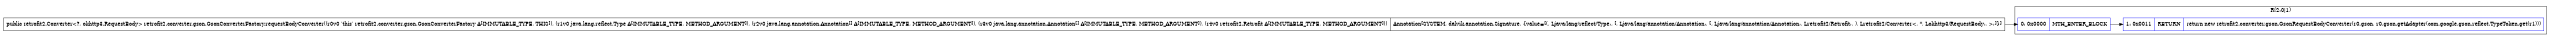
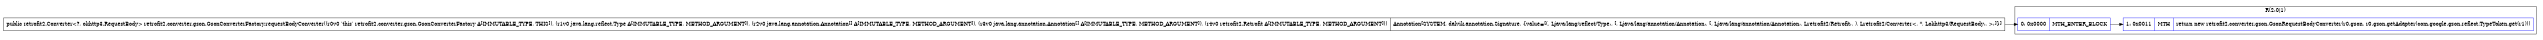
node "1: 0x0011": text "RETURN" -> "MTH"
